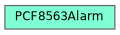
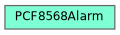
node "PCF8563Alarm": label "PCF8563Alarm" -> "PCF8568Alarm"
